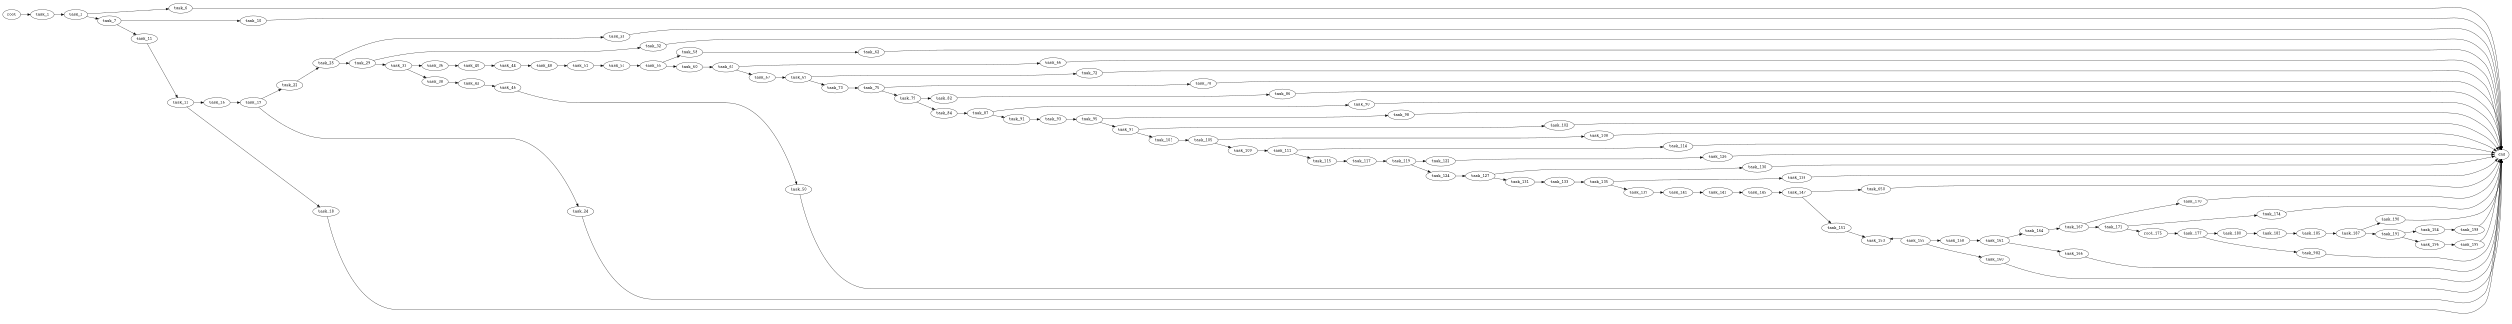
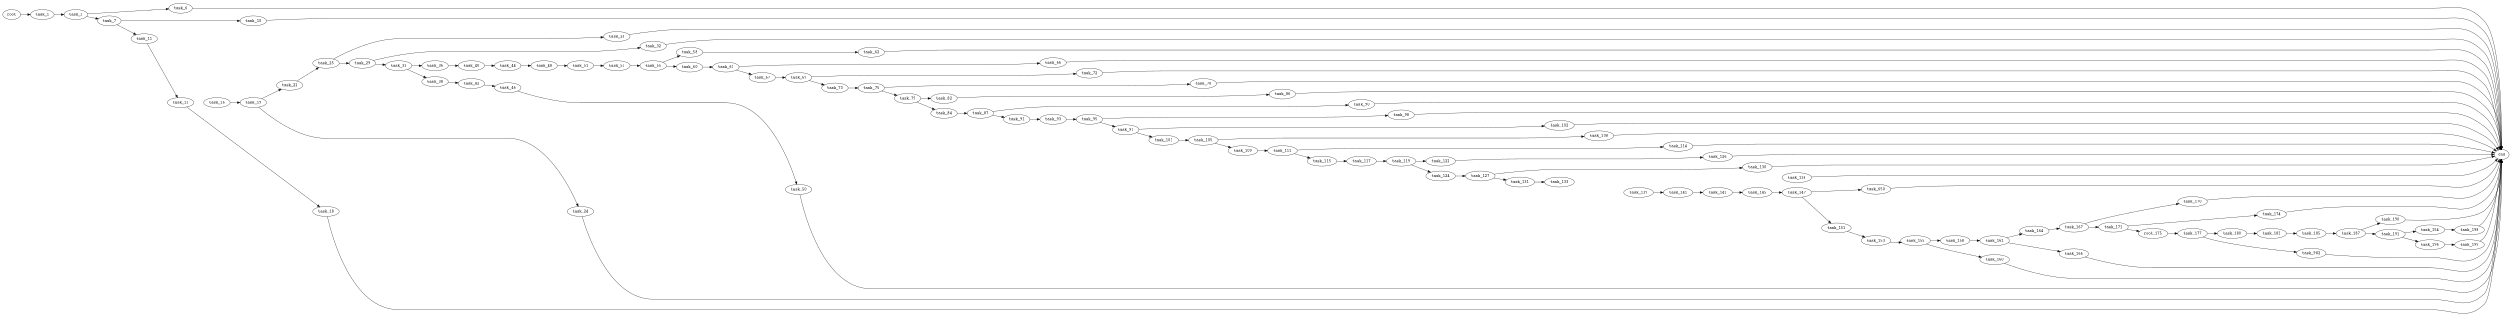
edge "task_13" -> "task_16": removed
node "task_135": removed
edge "task_155" -> "task_153": reversed
